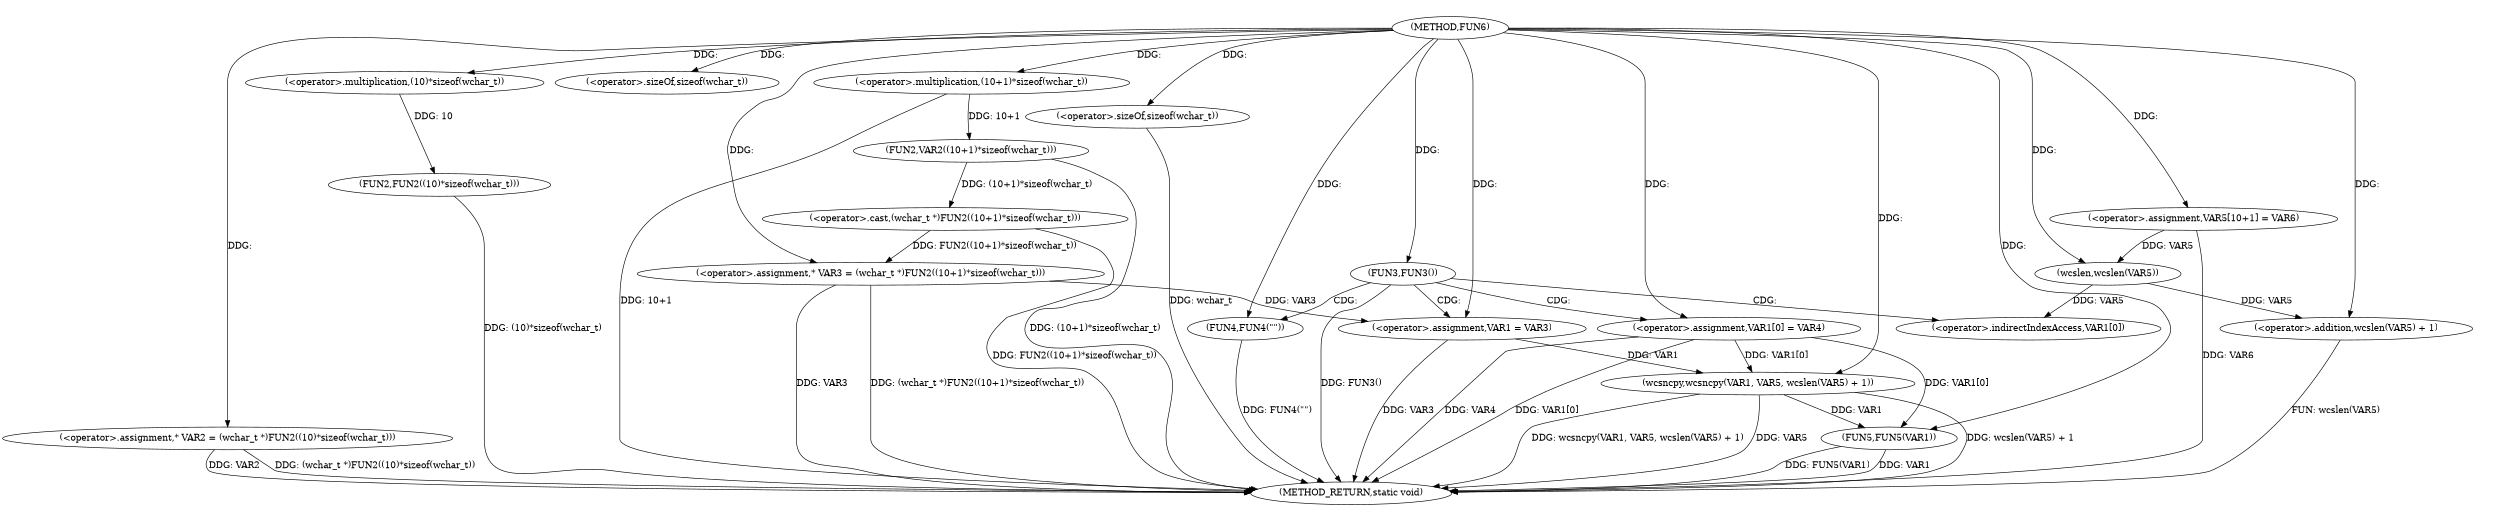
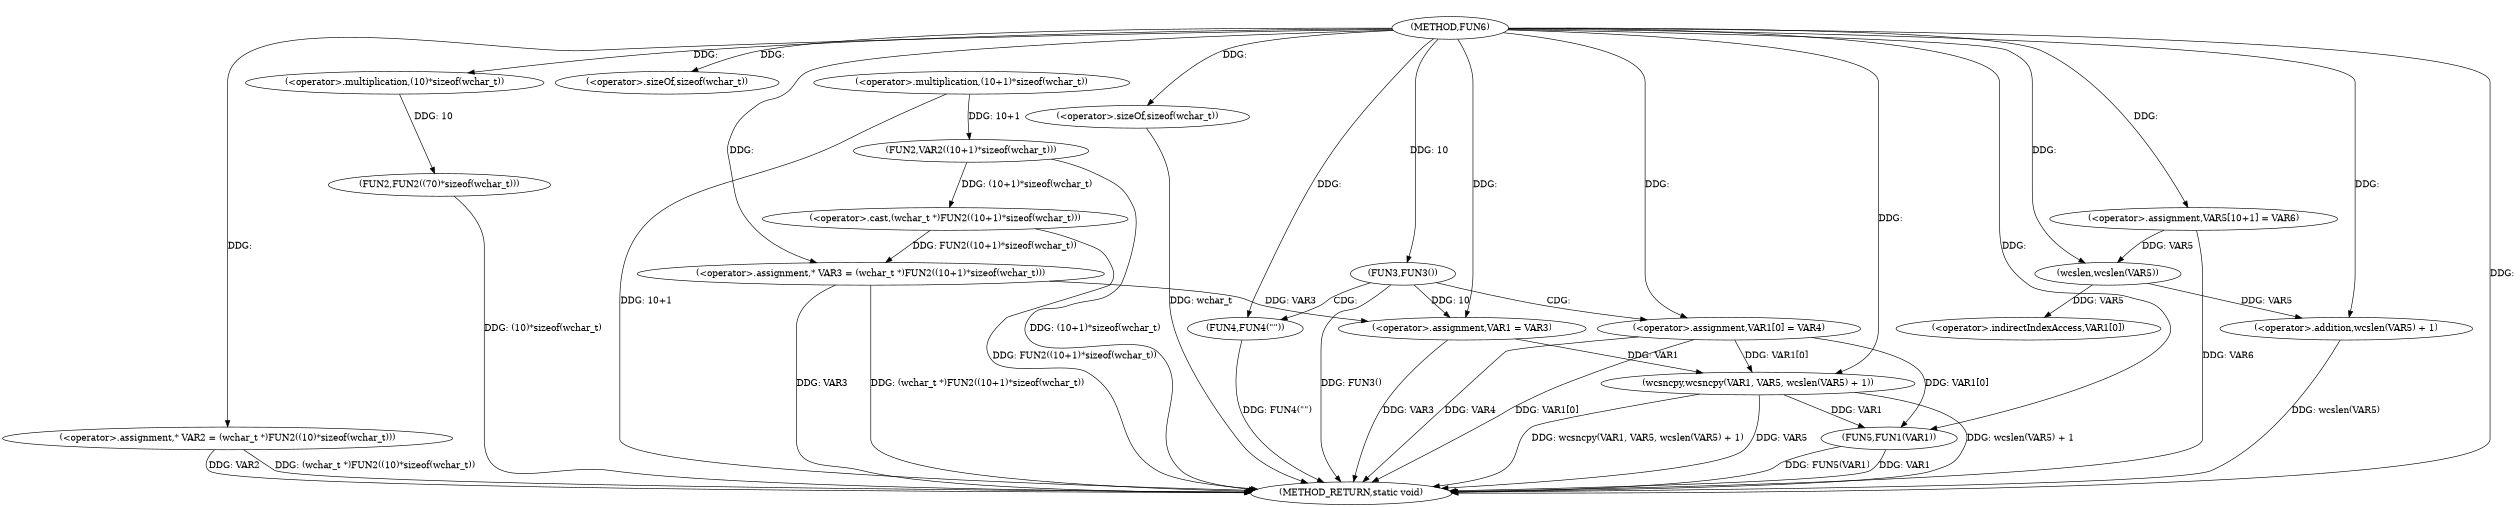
edge "(METHOD,FUN6)" -> "(<operator>.multiplication,(10+1)*sizeof(wchar_t))": now "(METHOD,FUN6)" -> "(METHOD_RETURN,static void)"
edge "(METHOD,FUN6)" -> "(FUN3,FUN3())": label "DDG: " -> "DDG: 10"
node "(FUN2,FUN2((10)*sizeof(wchar_t)))": label "(FUN2,FUN2((10)*sizeof(wchar_t)))" -> "(FUN2,FUN2((70)*sizeof(wchar_t)))"
edge "(FUN3,FUN3())" -> "(<operator>.indirectIndexAccess,VAR1[0])": removed, label "CDG:"
edge "(FUN3,FUN3())" -> "(<operator>.assignment,VAR1 = VAR3)": label "CDG: " -> "DDG: 10"
edge "(<operator>.addition,wcslen(VAR5) + 1)" -> "(METHOD_RETURN,static void)": label "FUN: wcslen(VAR5)" -> "DDG: wcslen(VAR5)"
node "(FUN5,FUN5(VAR1))": label "(FUN5,FUN5(VAR1))" -> "(FUN5,FUN1(VAR1))"
